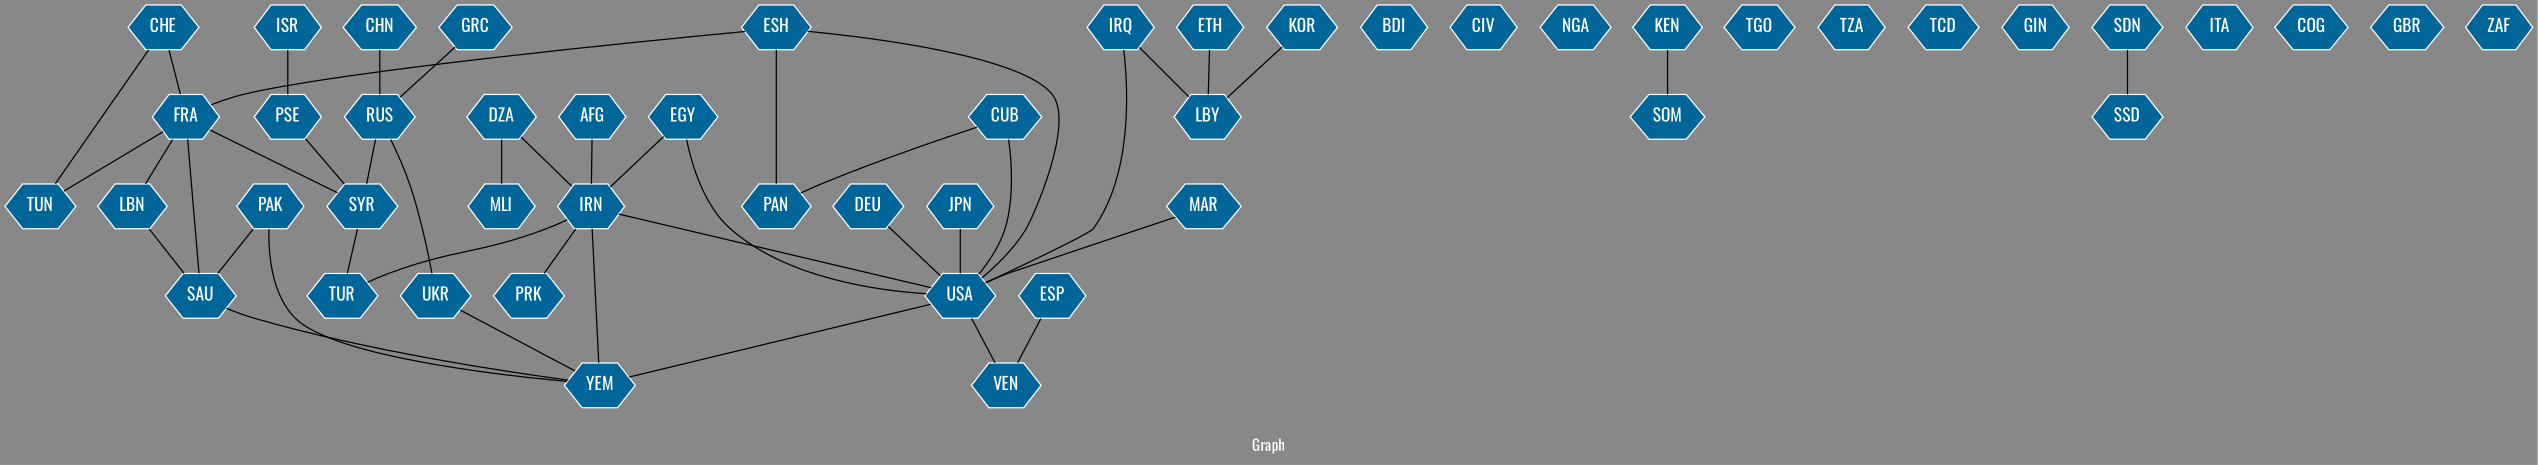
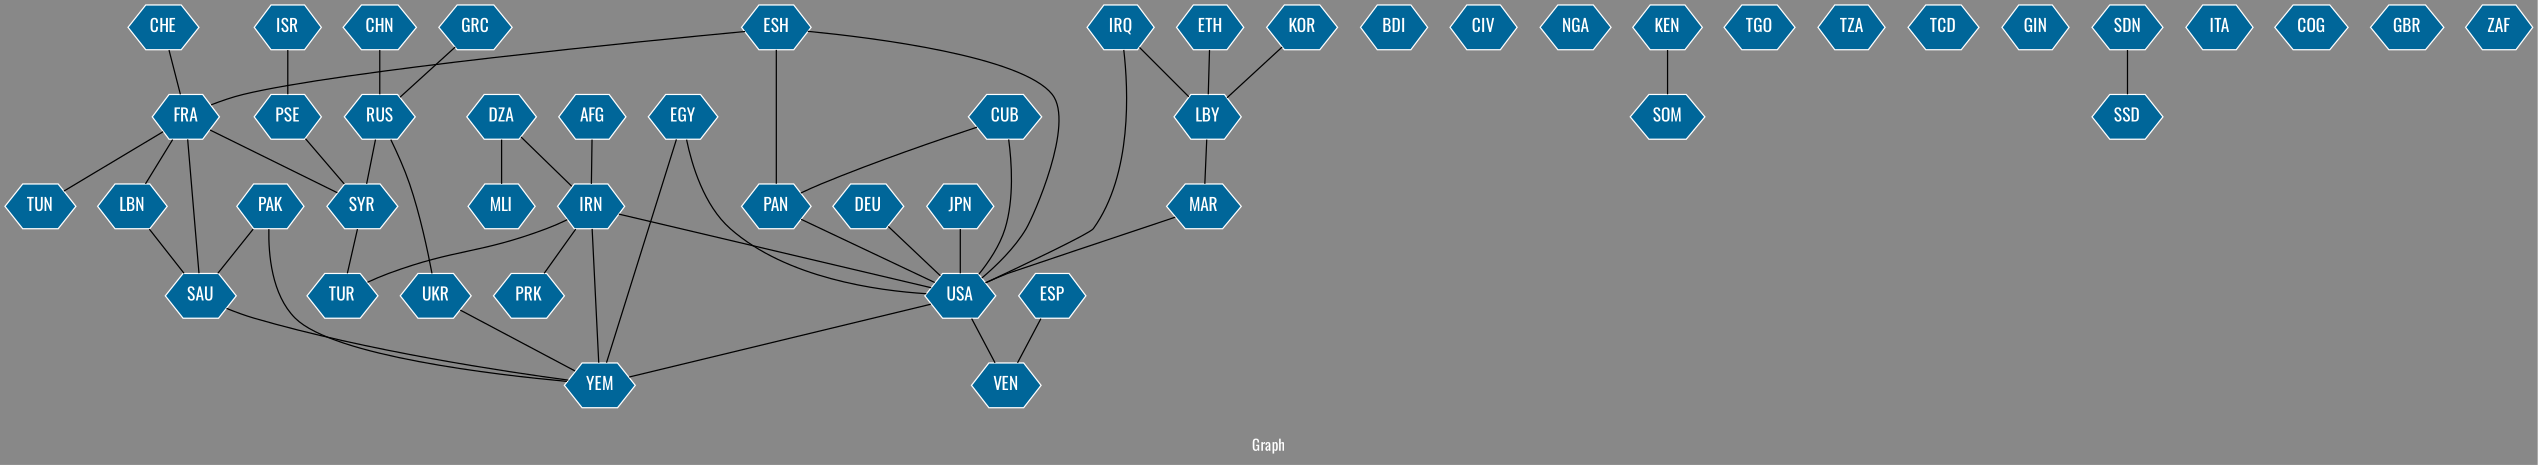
edge "CHE" -- "TUN": removed
edge "EGY" -- "IRN": now "EGY" -- "YEM"
edge "LBY" -- "MAR": added
edge "PAN" -- "USA": added
